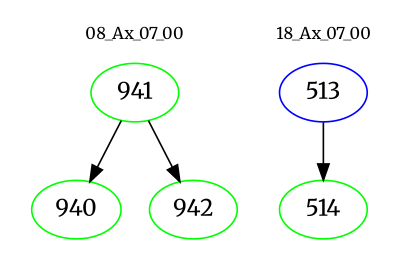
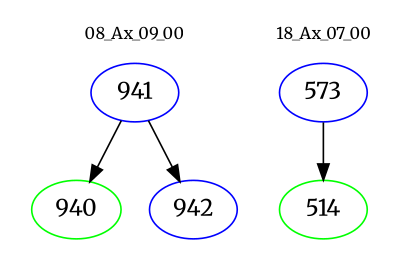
cluster "08_Ax_07_00": label "08_Ax_07_00" -> "08_Ax_09_00"
node "941": color green -> blue
node "513": label "513" -> "573"
node "942": color green -> blue
